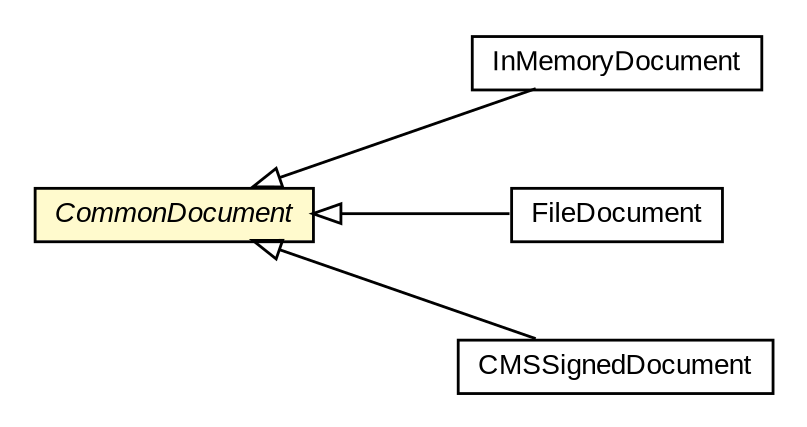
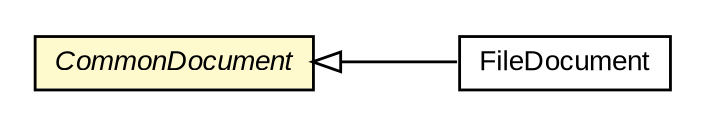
node "InMemoryDocument": removed
node "CMSSignedDocument": removed
